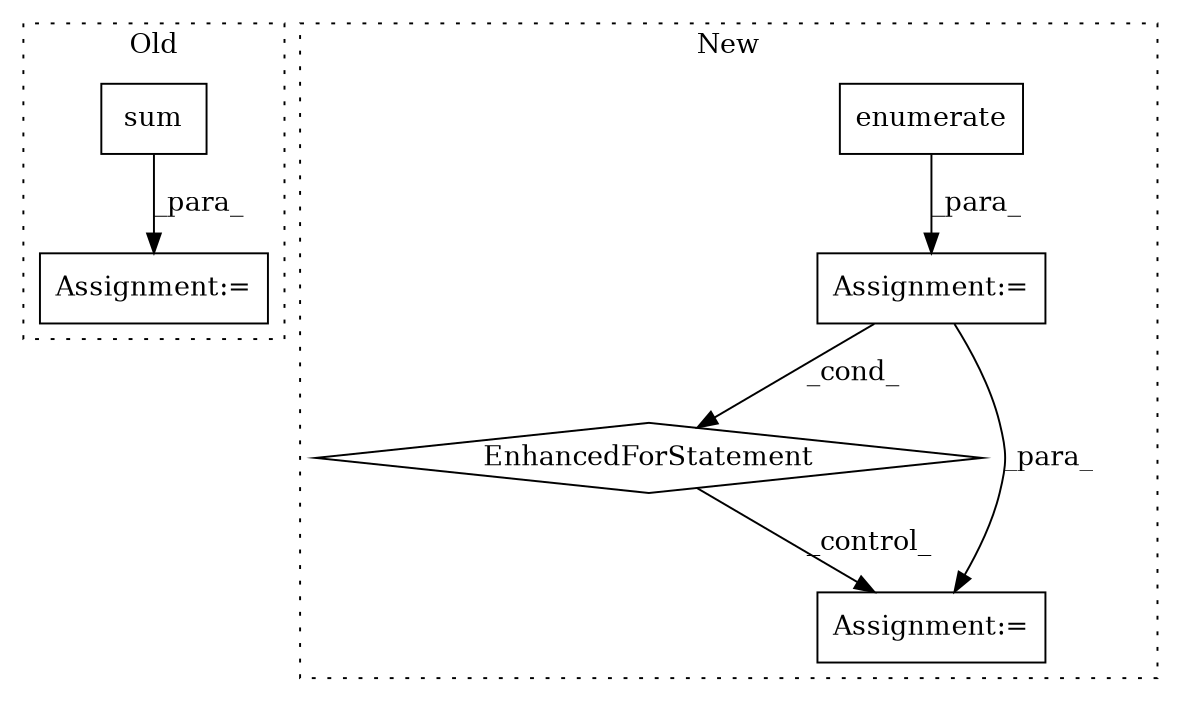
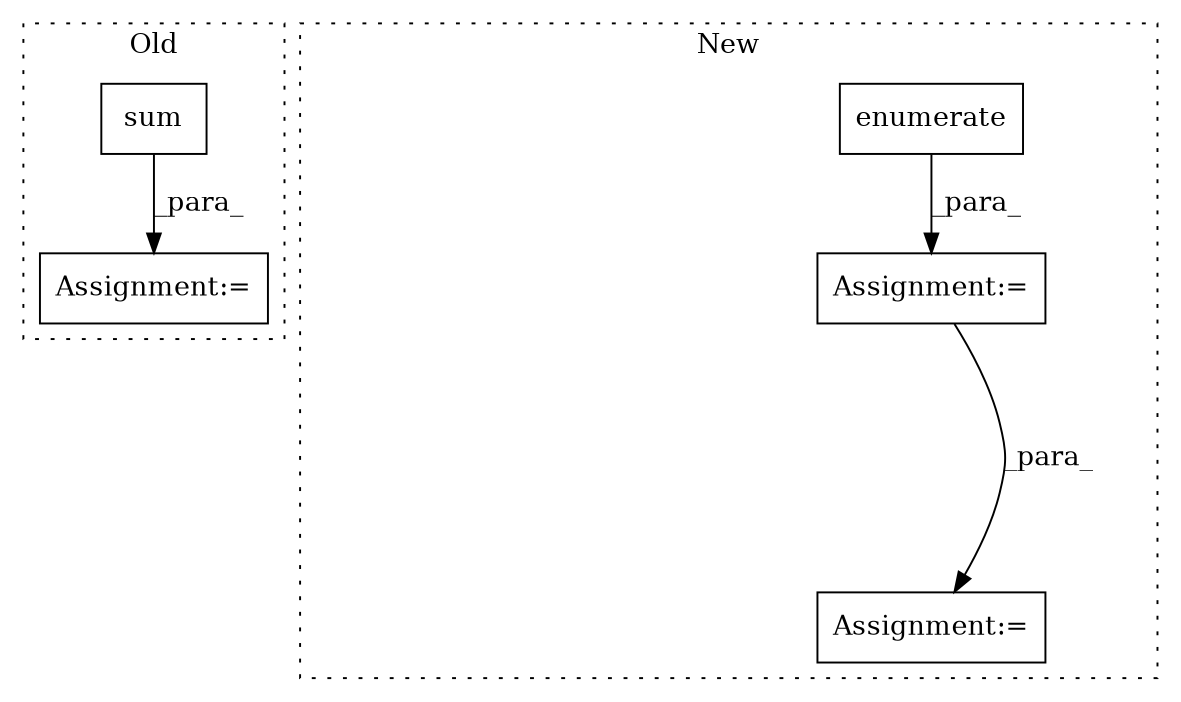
node "EnhancedForStatement": removed
